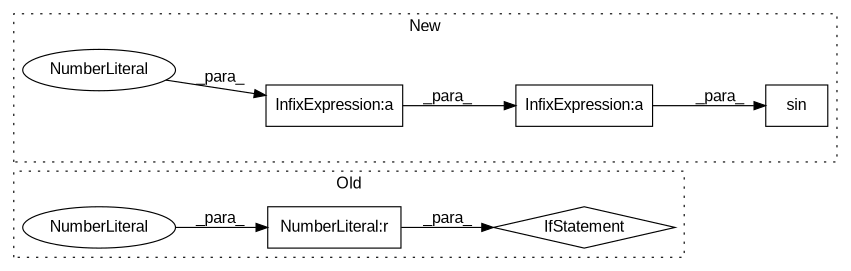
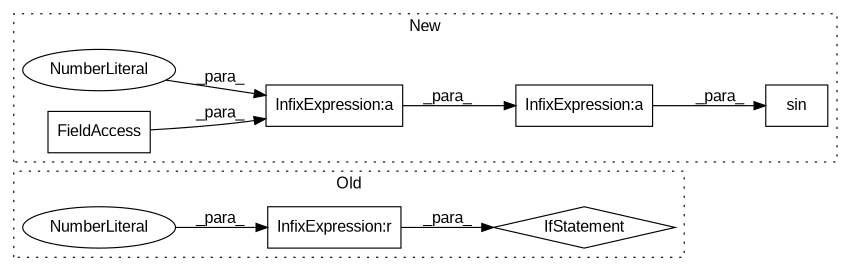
node "FieldAccess": added
node "NumberLiteral:r": label "NumberLiteral:r" -> "InfixExpression:r"
